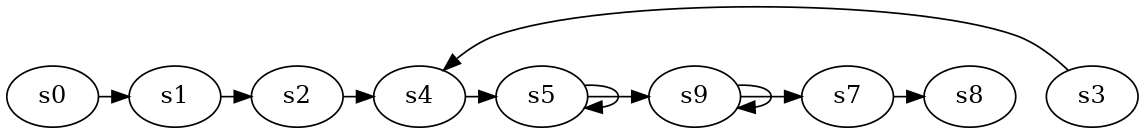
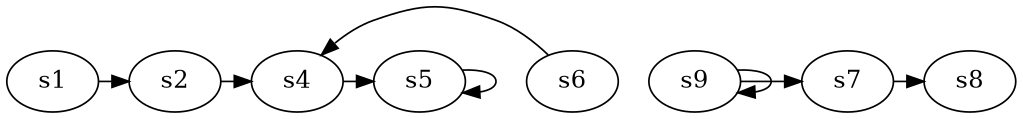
node "s0": removed
edge "s5" -> "s9": removed
node "s3": label "s3" -> "s6"
